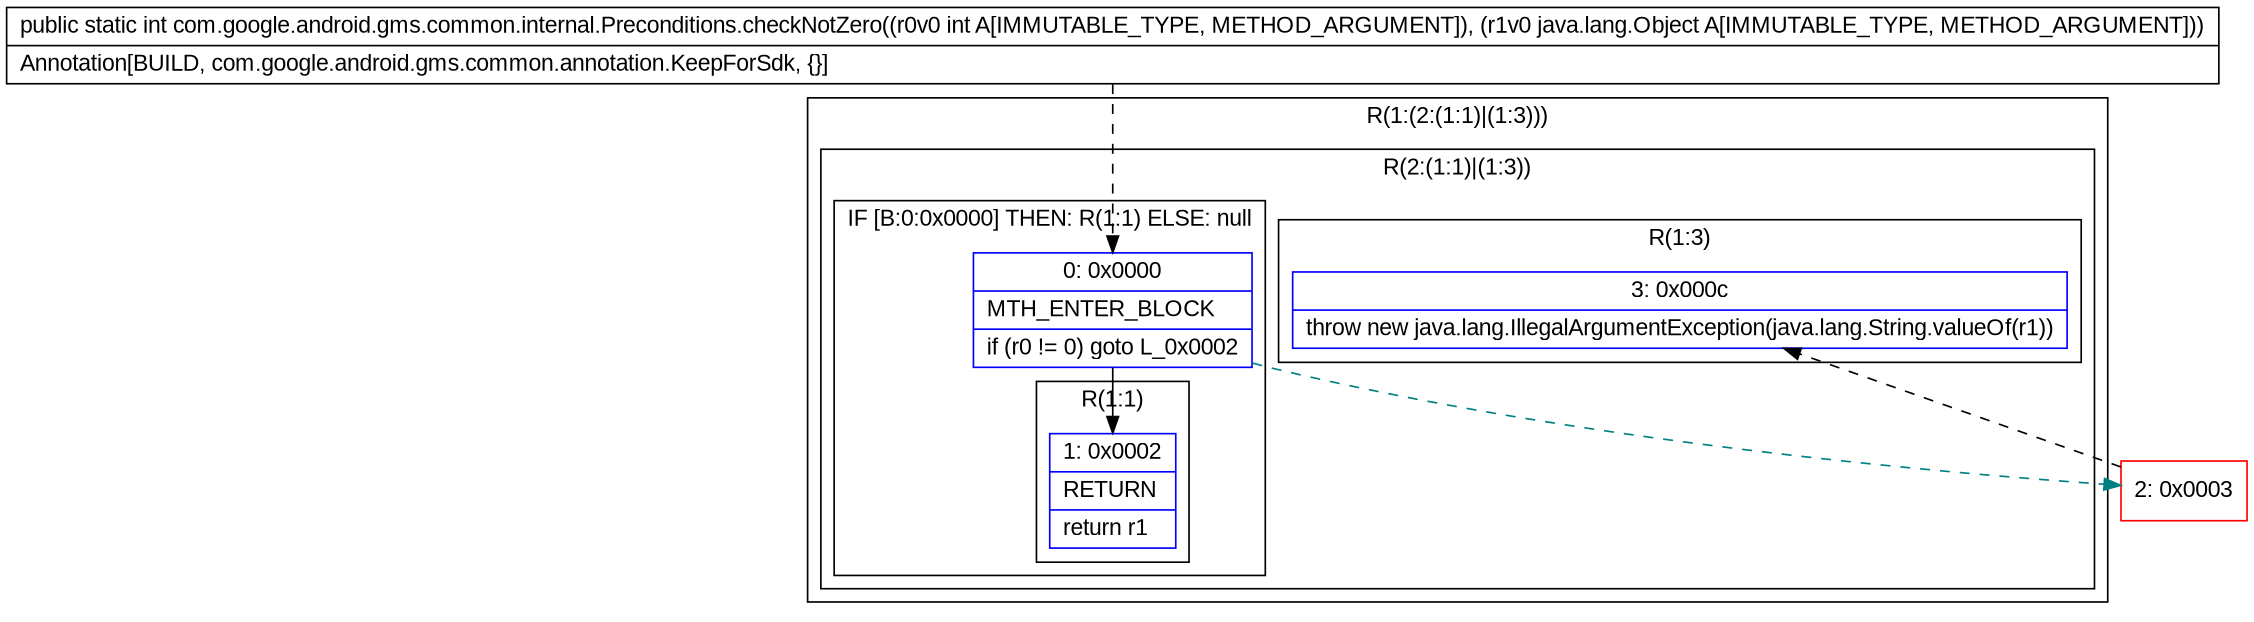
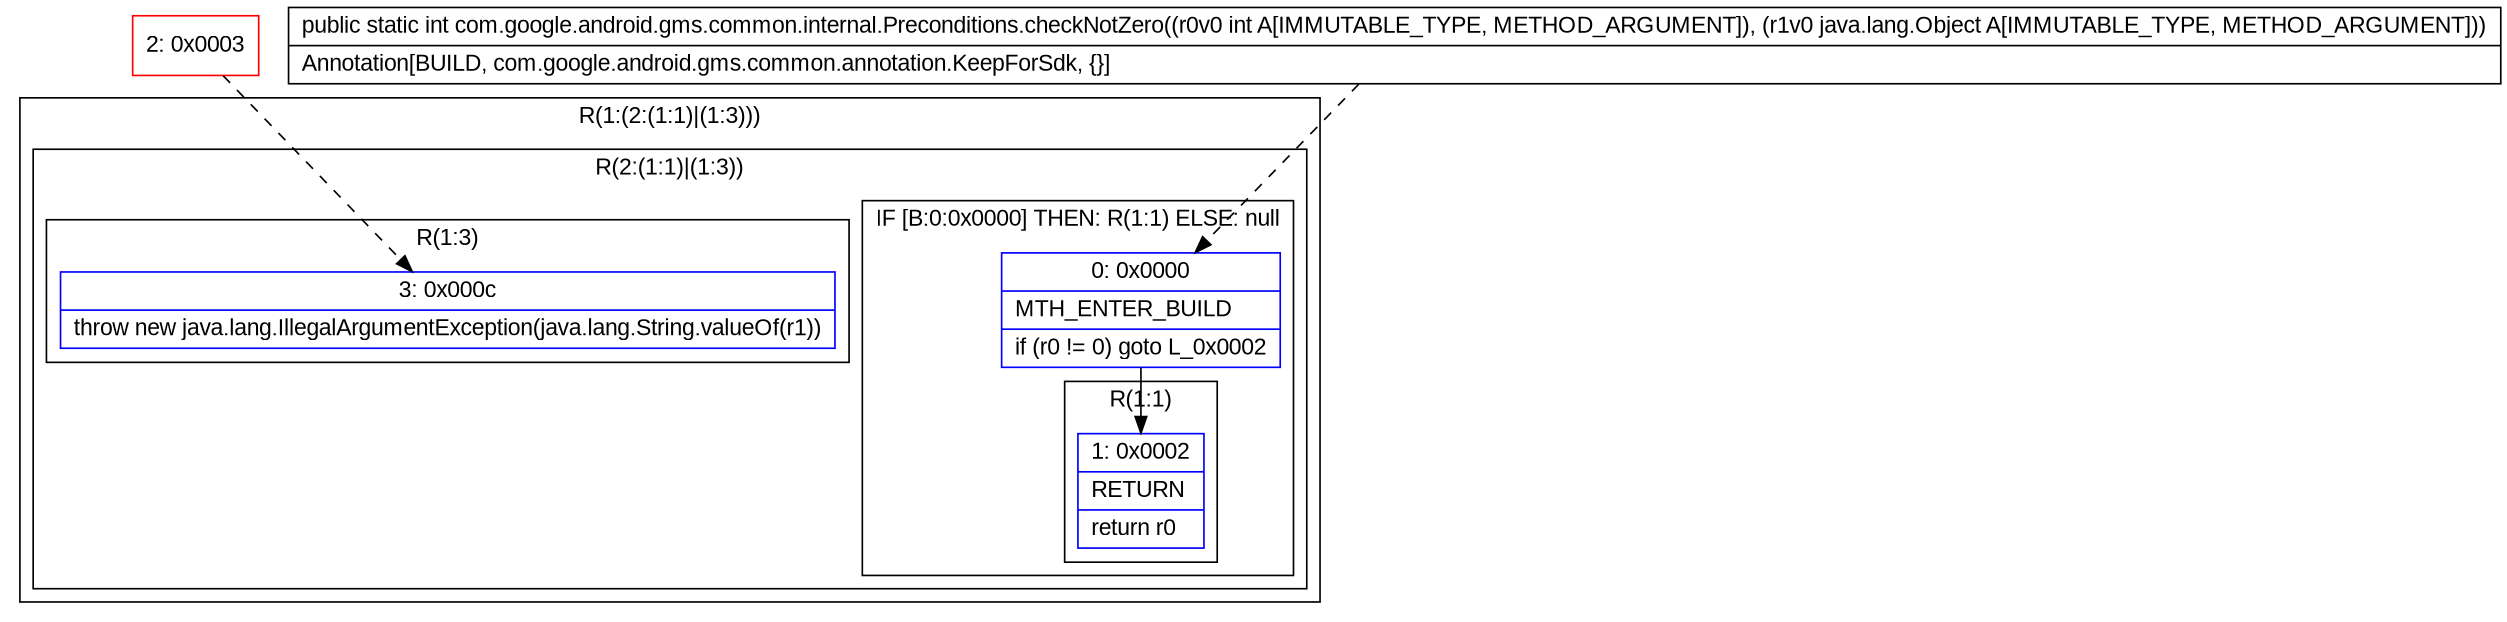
node "0: 0x0000": text "MTH_ENTER_BLOCK" -> "MTH_ENTER_BUILD"
edge "0: 0x0000" -> "2: 0x0003": removed
node "1: 0x0002": text "return r1" -> "return r0"
